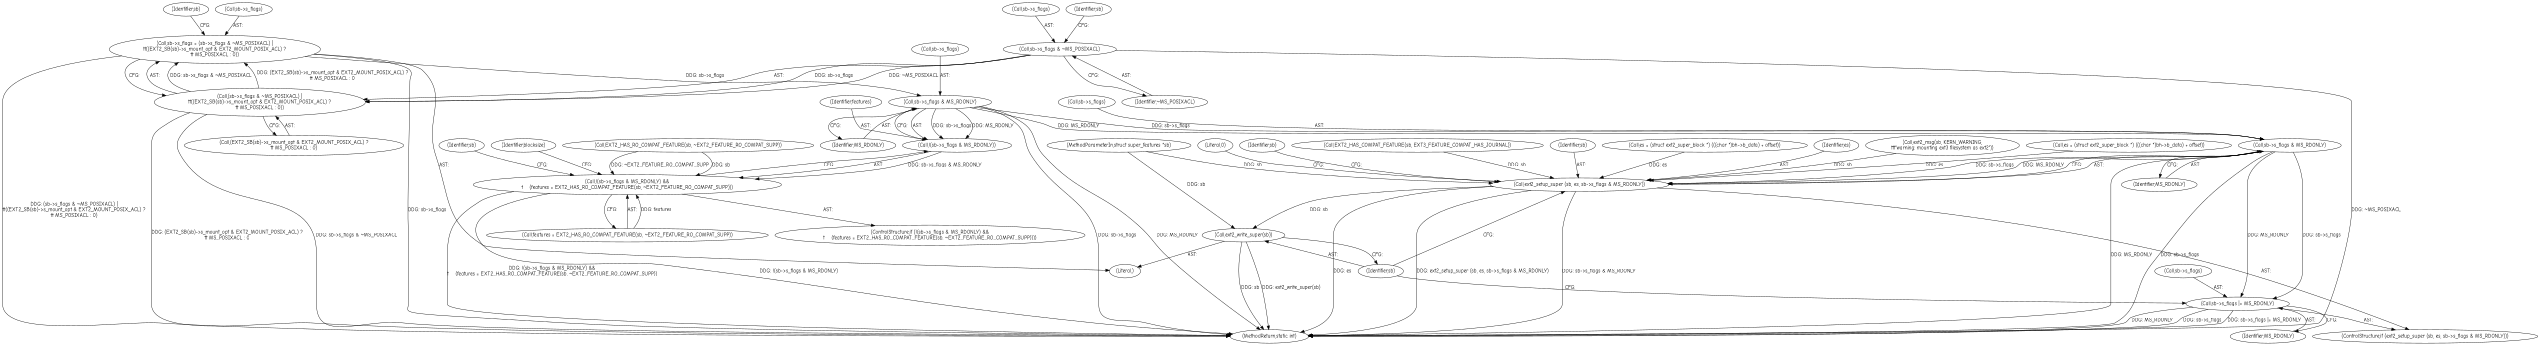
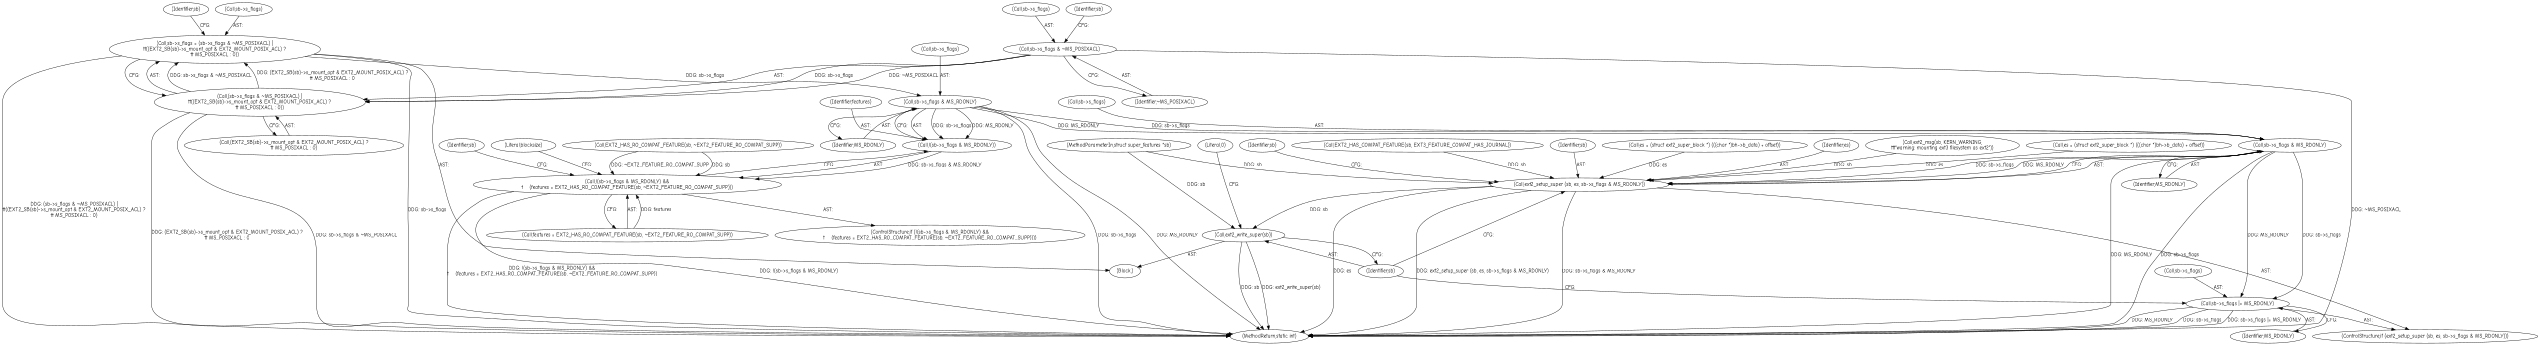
node "(Identifier,blocksize)": label "(Identifier,blocksize)" -> "(Literal,blocksize)"
edge "(Literal,0)" -> "(Call,ext2_setup_super (sb, es, sb->s_flags & MS_RDONLY))": now "(Literal,0)" -> "(Call,ext2_write_super(sb))"
node "(Literal,)": label "(Literal,)" -> "(Block,)"
